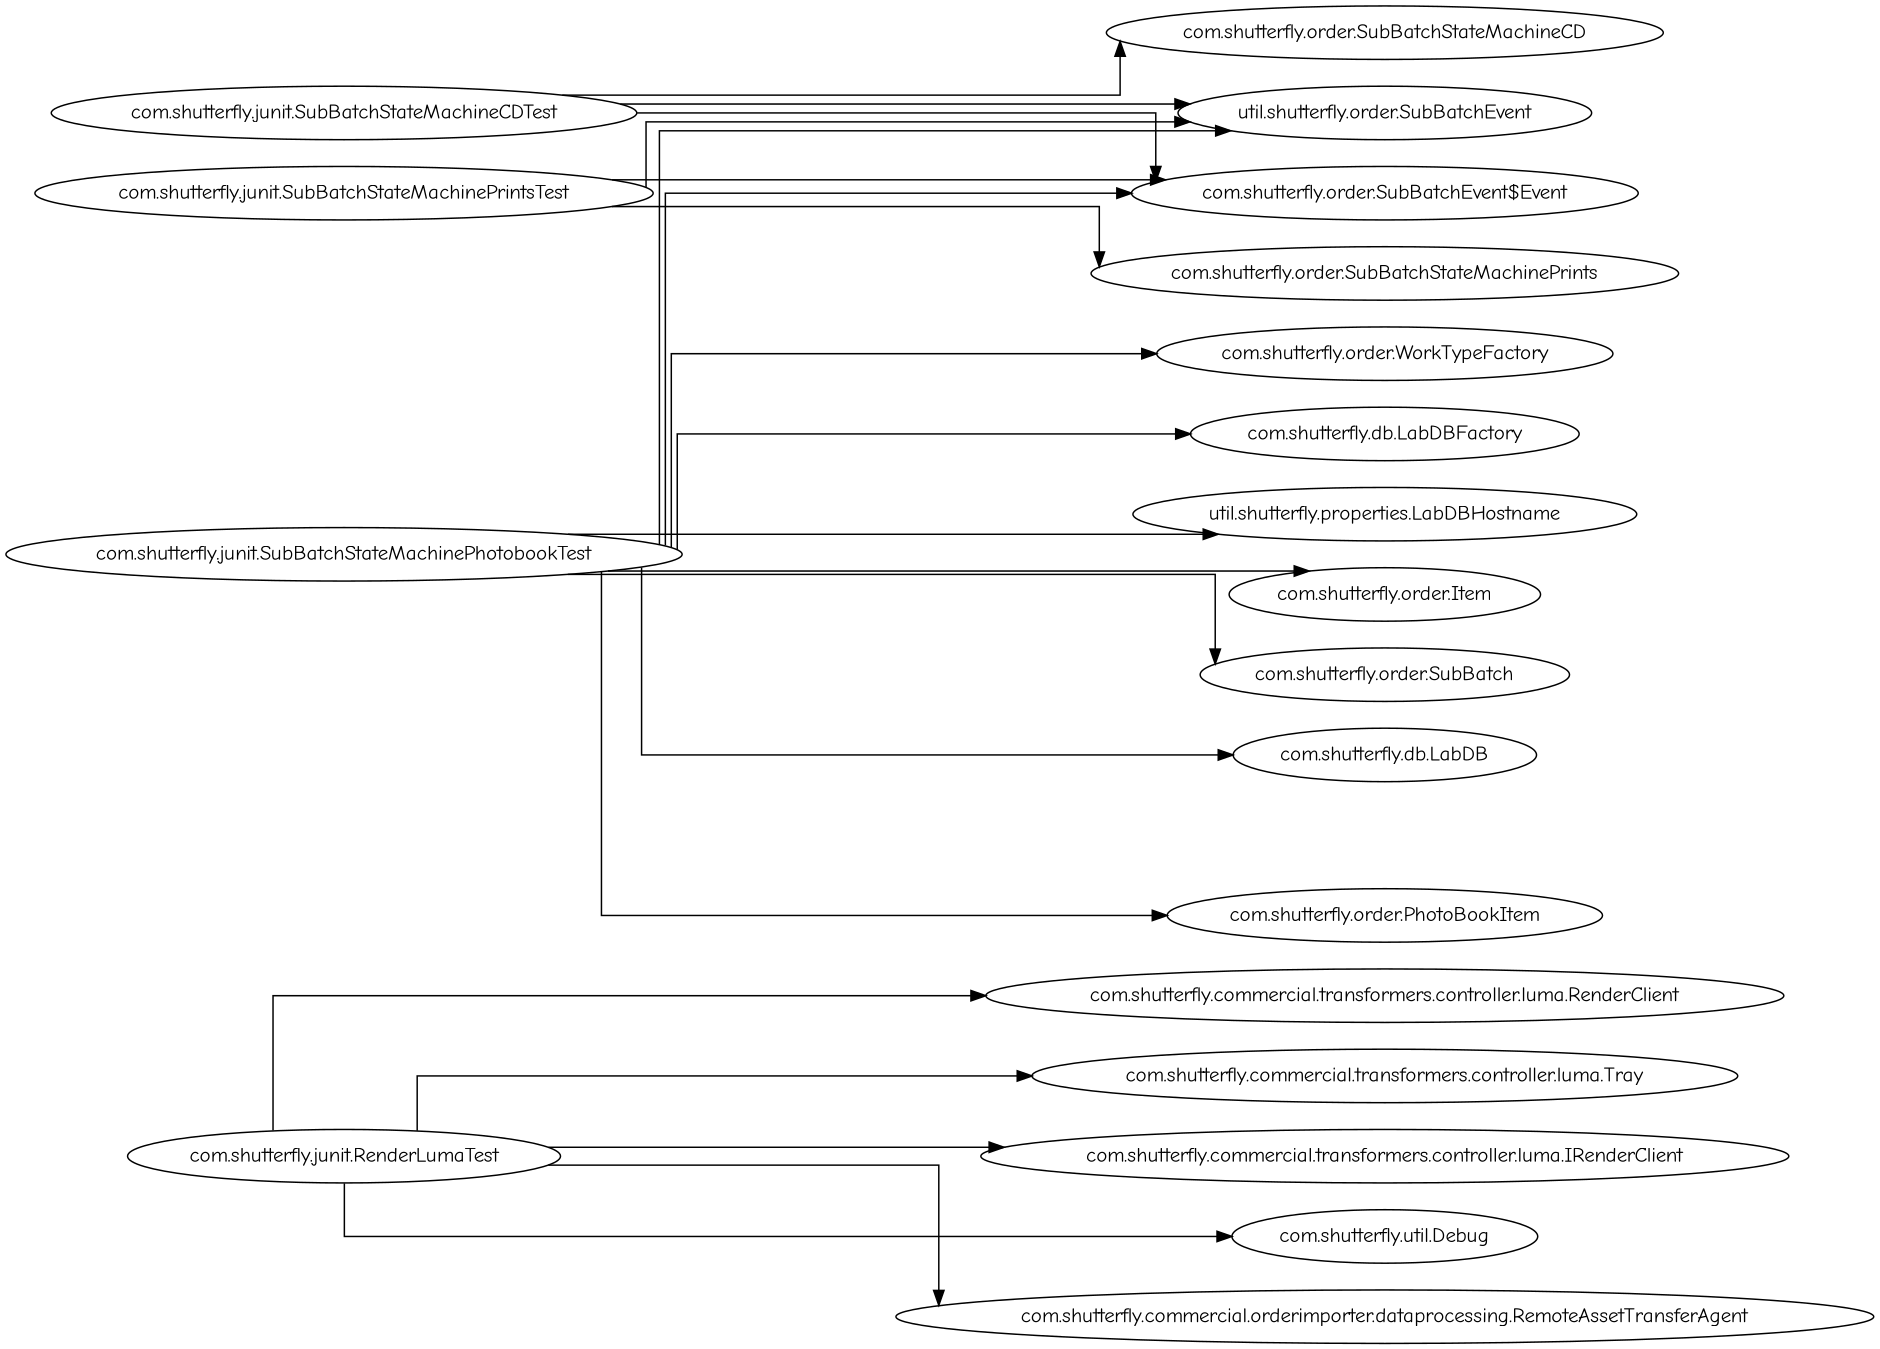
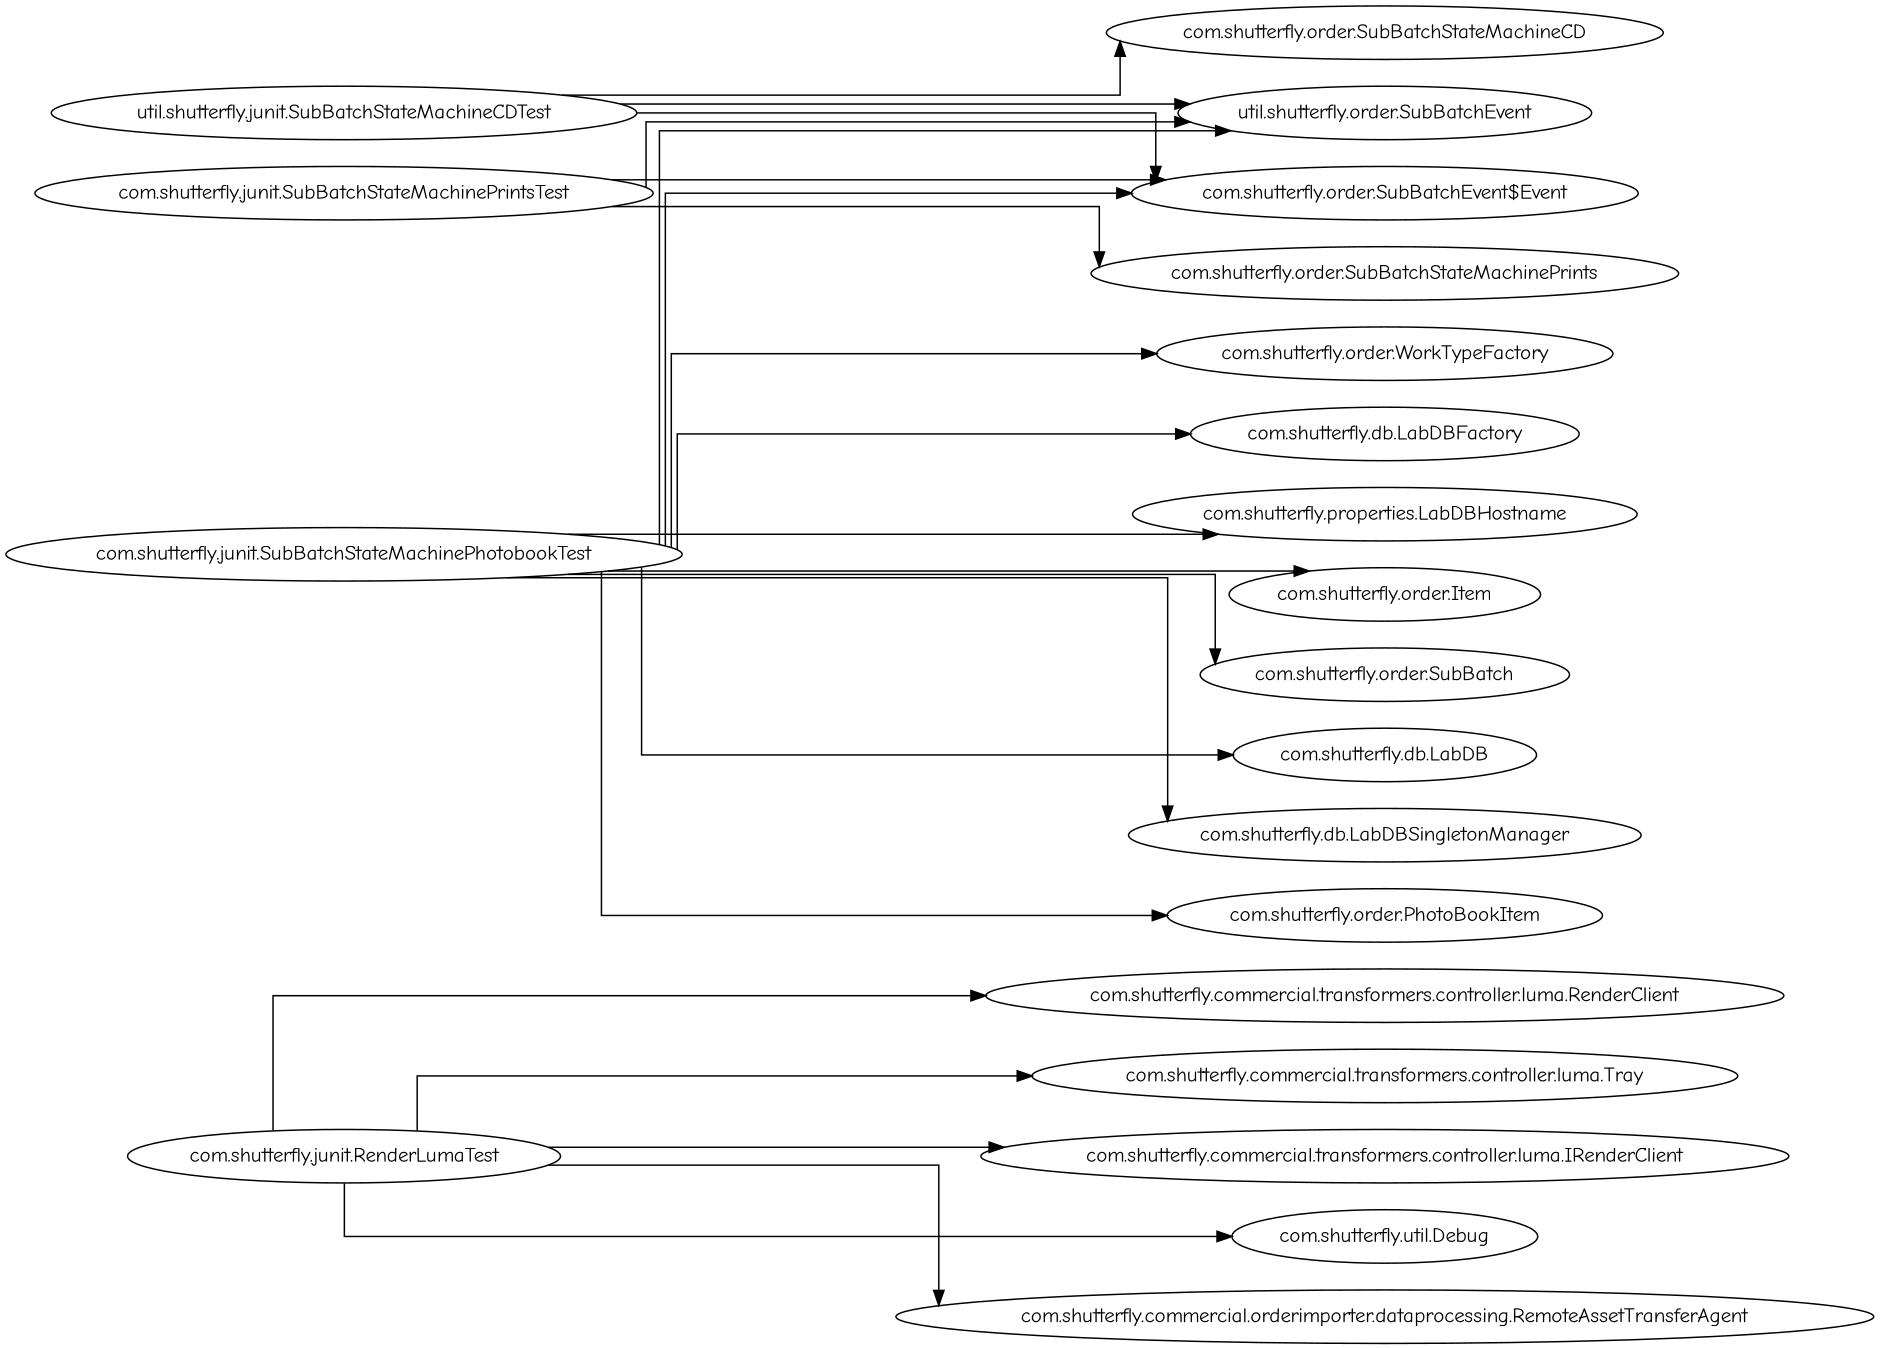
node "com.shutterfly.junit.SubBatchStateMachineCDTest": label "com.shutterfly.junit.SubBatchStateMachineCDTest" -> "util.shutterfly.junit.SubBatchStateMachineCDTest"
node "util.shutterfly.properties.LabDBHostname": label "util.shutterfly.properties.LabDBHostname" -> "com.shutterfly.properties.LabDBHostname"
node "com.shutterfly.db.LabDBSingletonManager": added
